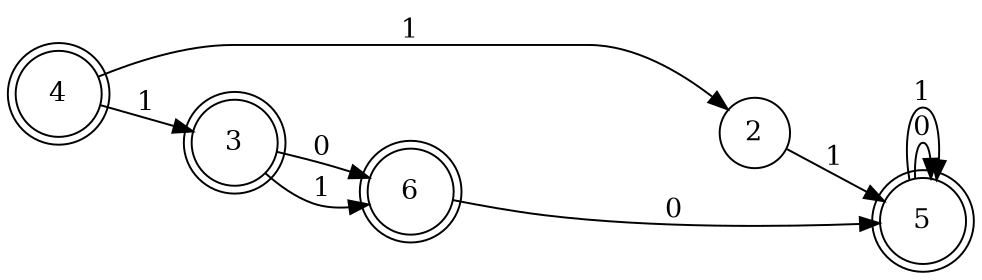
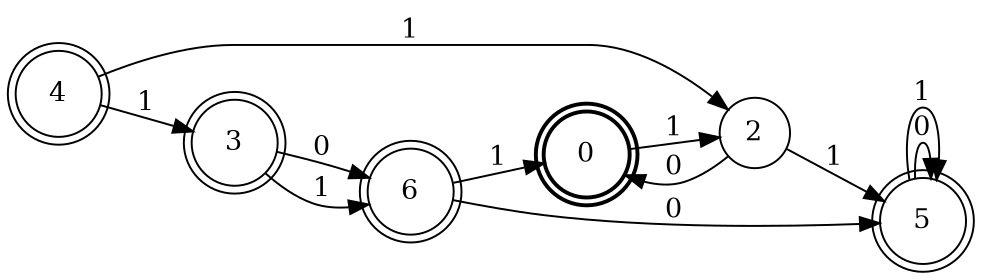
node "0": added
